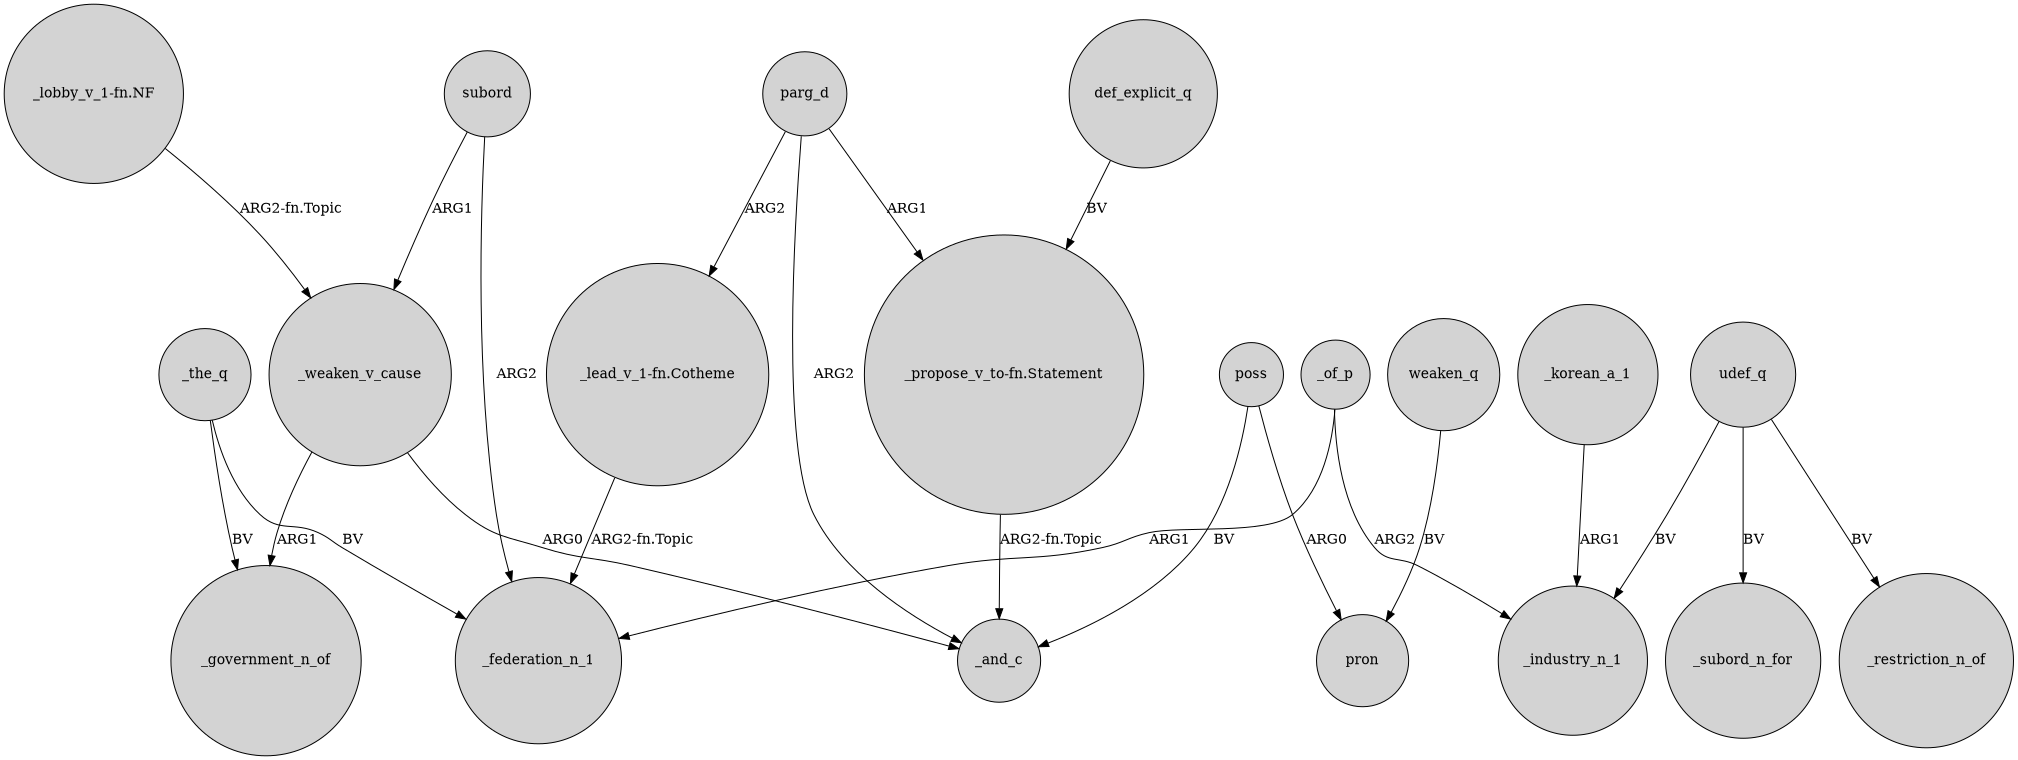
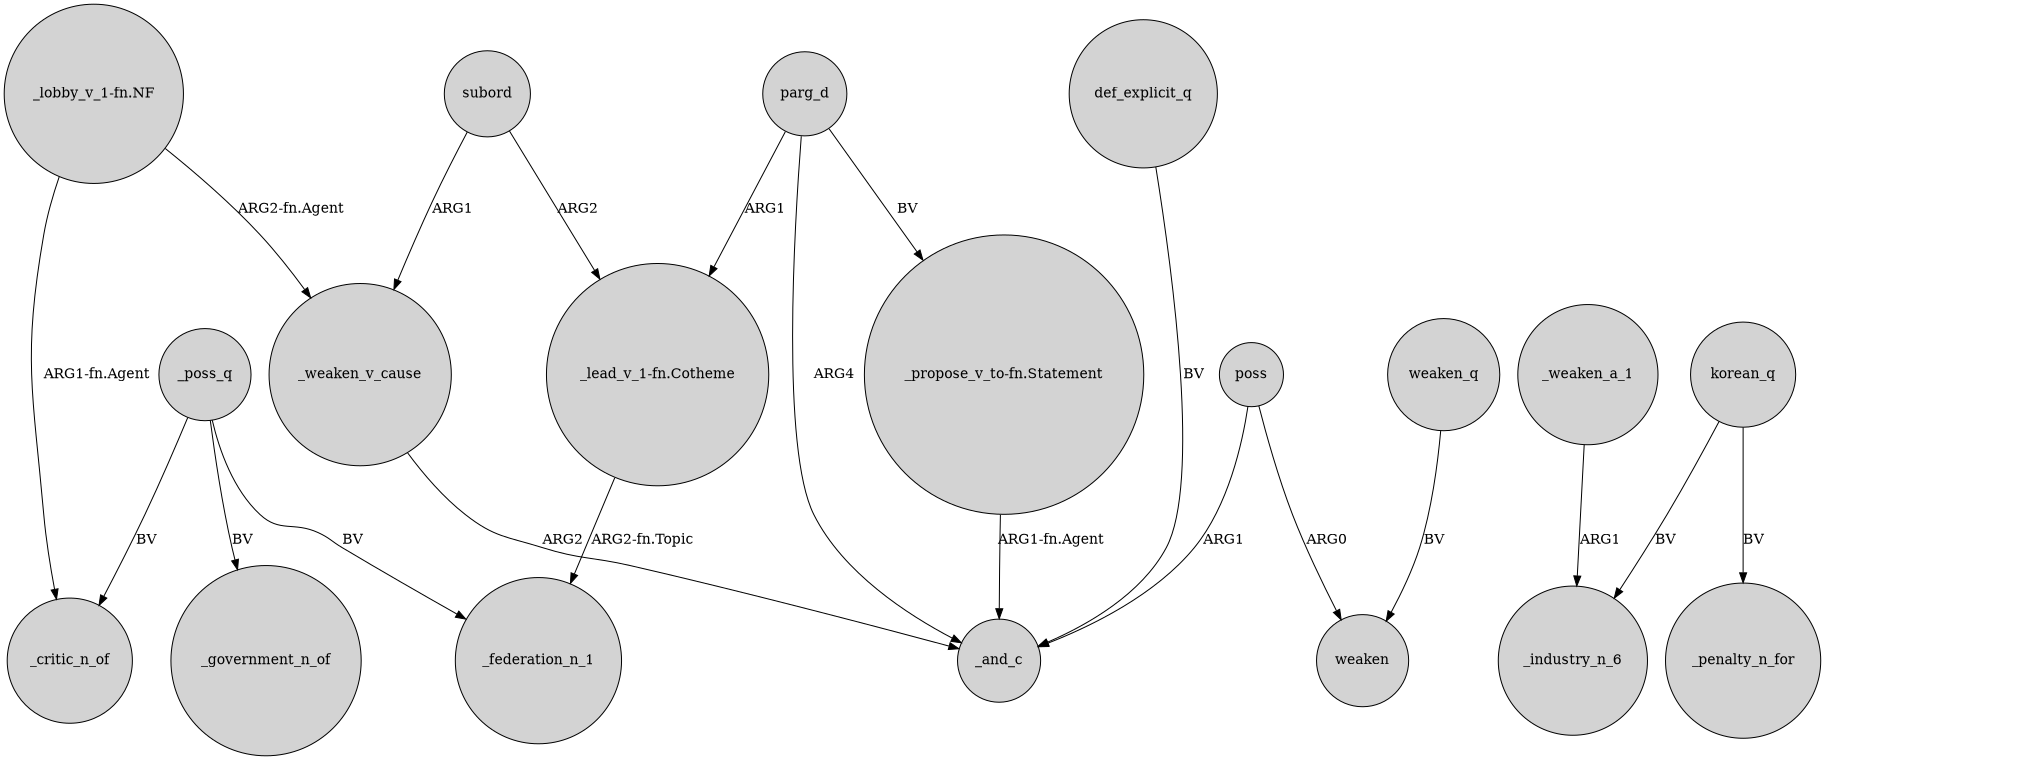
edge "def_explicit_q" -> "_propose_v_to-fn.Statement": now "def_explicit_q" -> "_and_c"
edge "_lobby_v_1-fn.NF" -> "_weaken_v_cause": label "ARG2-fn.Topic" -> "ARG2-fn.Agent"
edge "parg_d" -> "_lead_v_1-fn.Cotheme": label "ARG2" -> "ARG1"
edge "parg_d" -> "_propose_v_to-fn.Statement": label "ARG1" -> "BV"
edge "subord" -> "_federation_n_1": now "subord" -> "_lead_v_1-fn.Cotheme"
node "_the_q": label "_the_q" -> "_poss_q"
edge "parg_d" -> "_and_c": label "ARG2" -> "ARG4"
node "_of_p": removed
node "_korean_a_1": label "_korean_a_1" -> "_weaken_a_1"
node "udef_q": label "udef_q" -> "korean_q"
edge "_weaken_v_cause" -> "_government_n_of": removed, label "ARG1"
edge "_weaken_v_cause" -> "_and_c": label "ARG0" -> "ARG2"
edge "_propose_v_to-fn.Statement" -> "_and_c": label "ARG2-fn.Topic" -> "ARG1-fn.Agent"
edge "poss" -> "_and_c": label "BV" -> "ARG1"
node "_critic_n_of": added
node "pron": label "pron" -> "weaken"
node "_industry_n_1": label "_industry_n_1" -> "_industry_n_6"
node "_subord_n_for": label "_subord_n_for" -> "_penalty_n_for"
node "_restriction_n_of": removed
